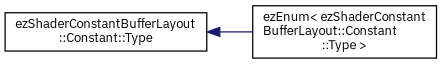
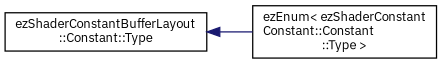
node "ezEnum< ezShaderConstant BufferLayout::Constant ::Type >": label "ezEnum< ezShaderConstant BufferLayout::Constant ::Type >" -> "ezEnum< ezShaderConstant Constant::Constant ::Type >"
